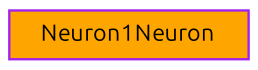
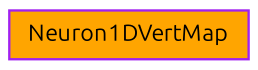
node "Neuron1Neuron": label "Neuron1Neuron" -> "Neuron1DVertMap"
